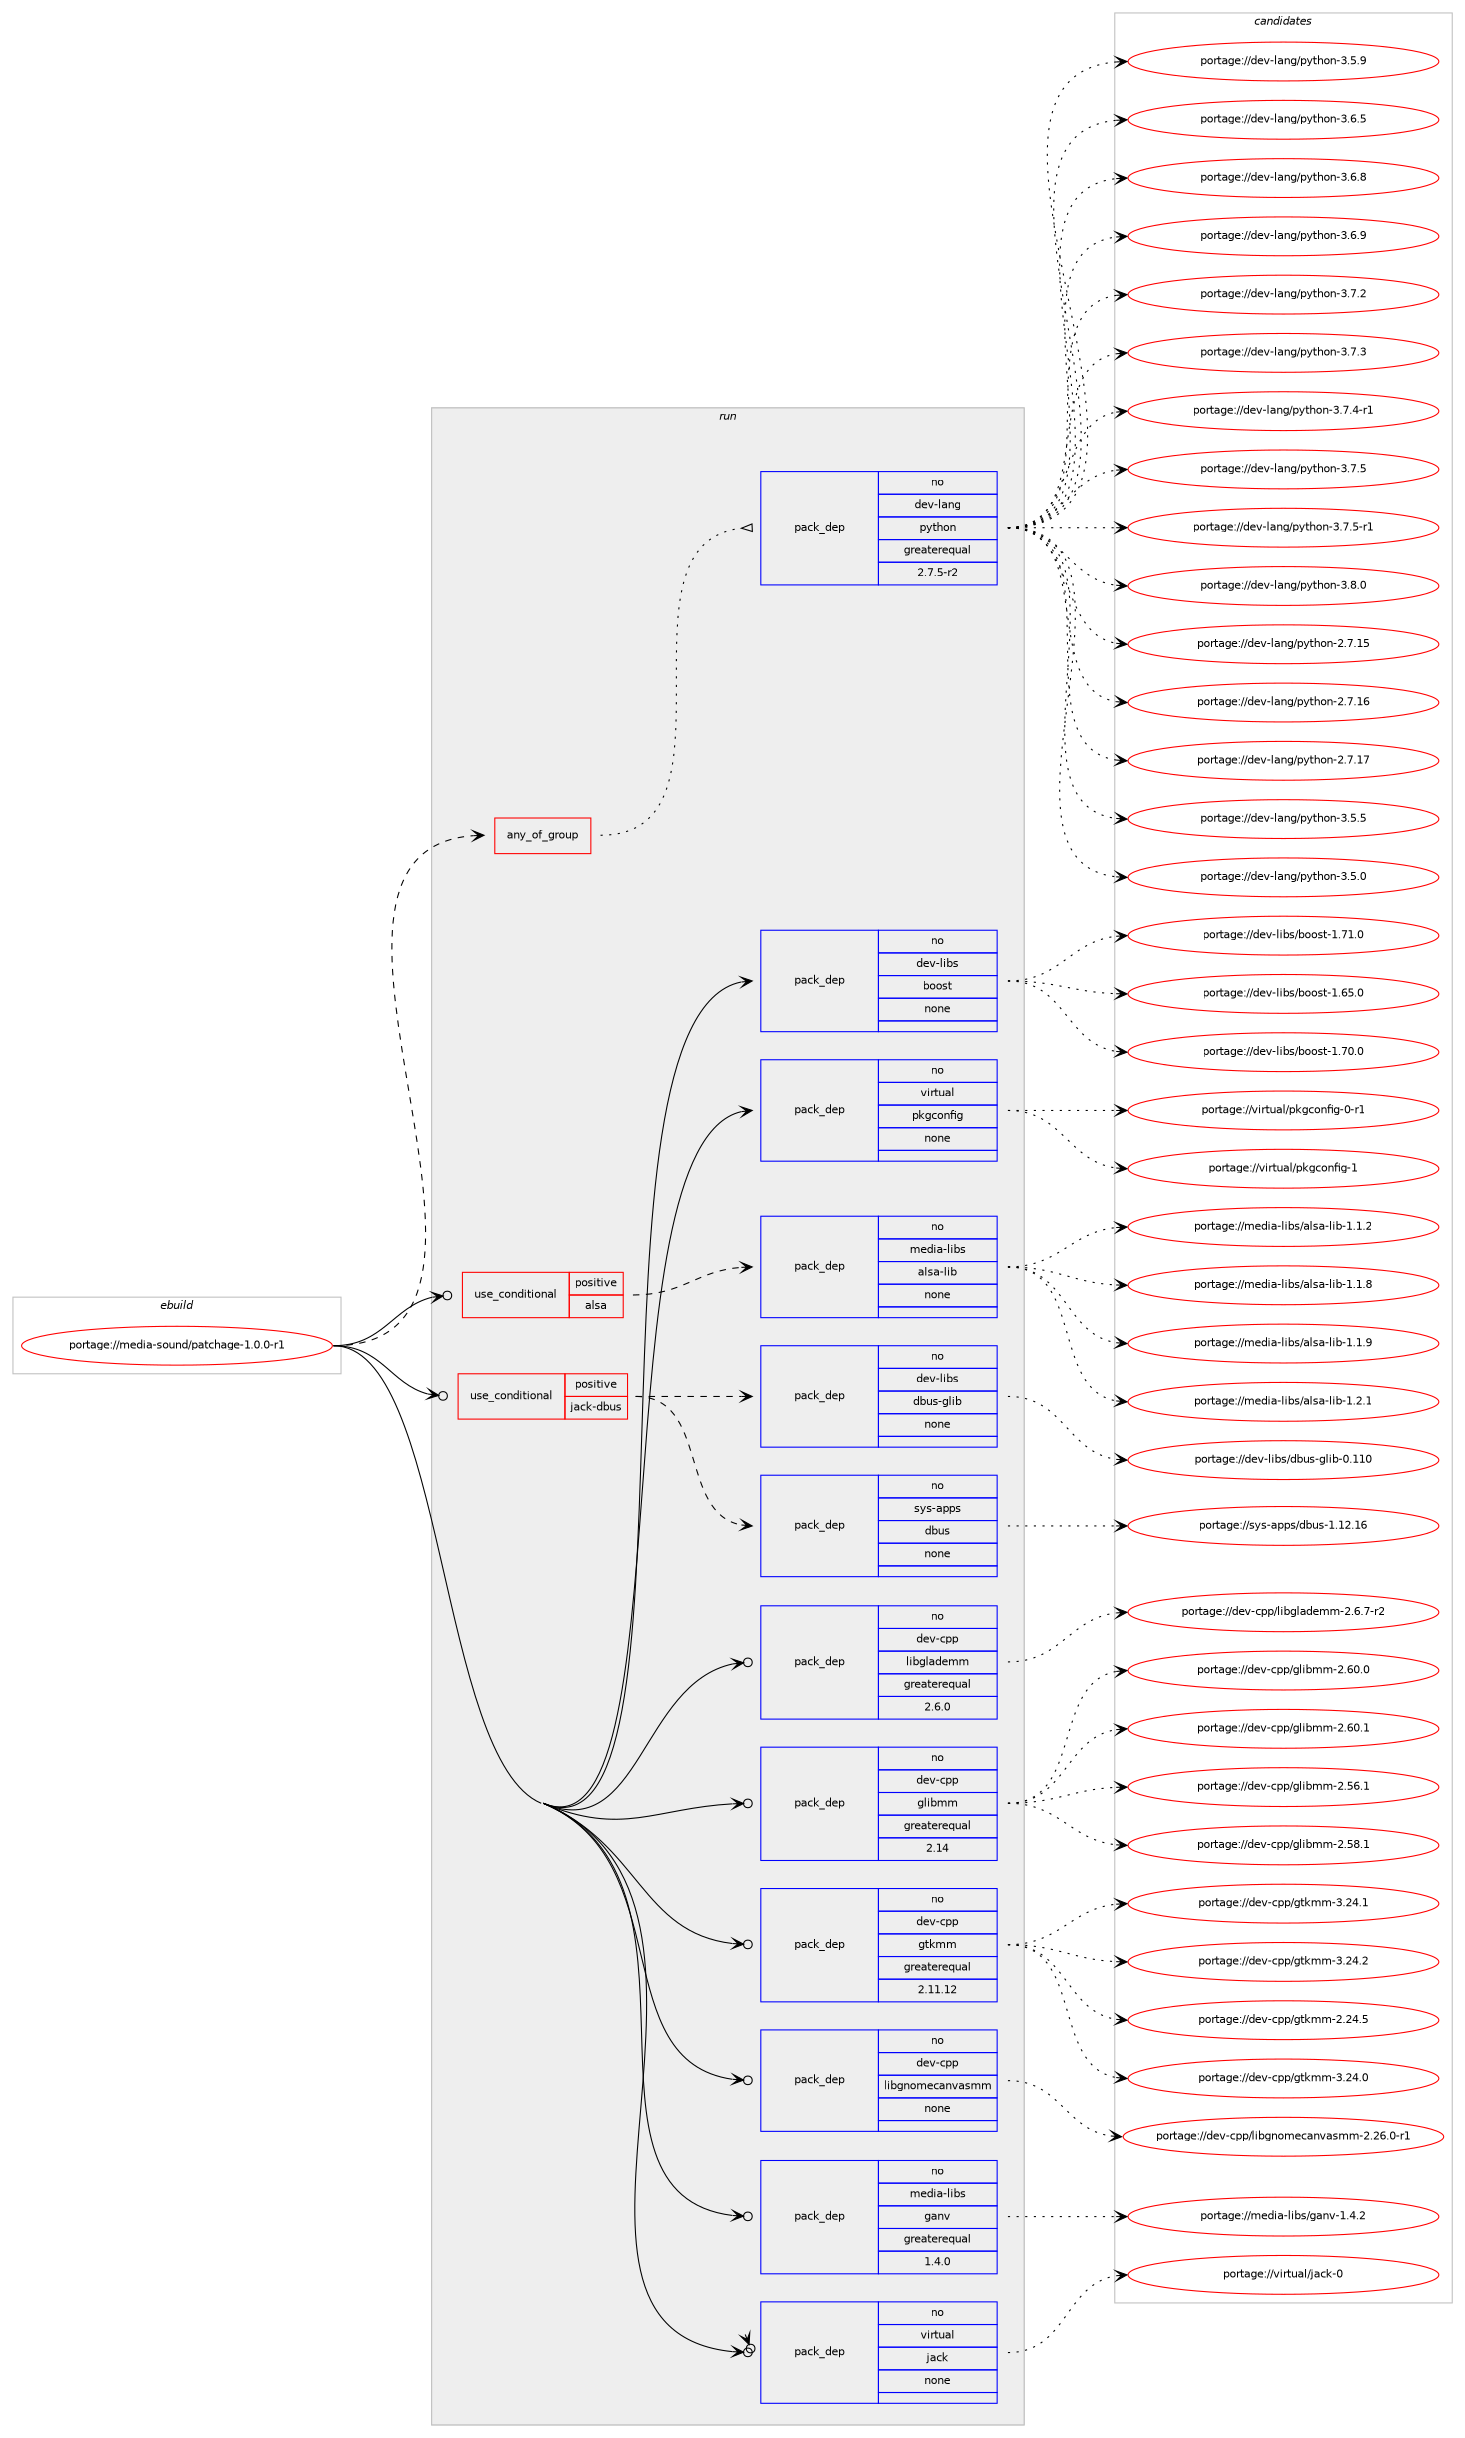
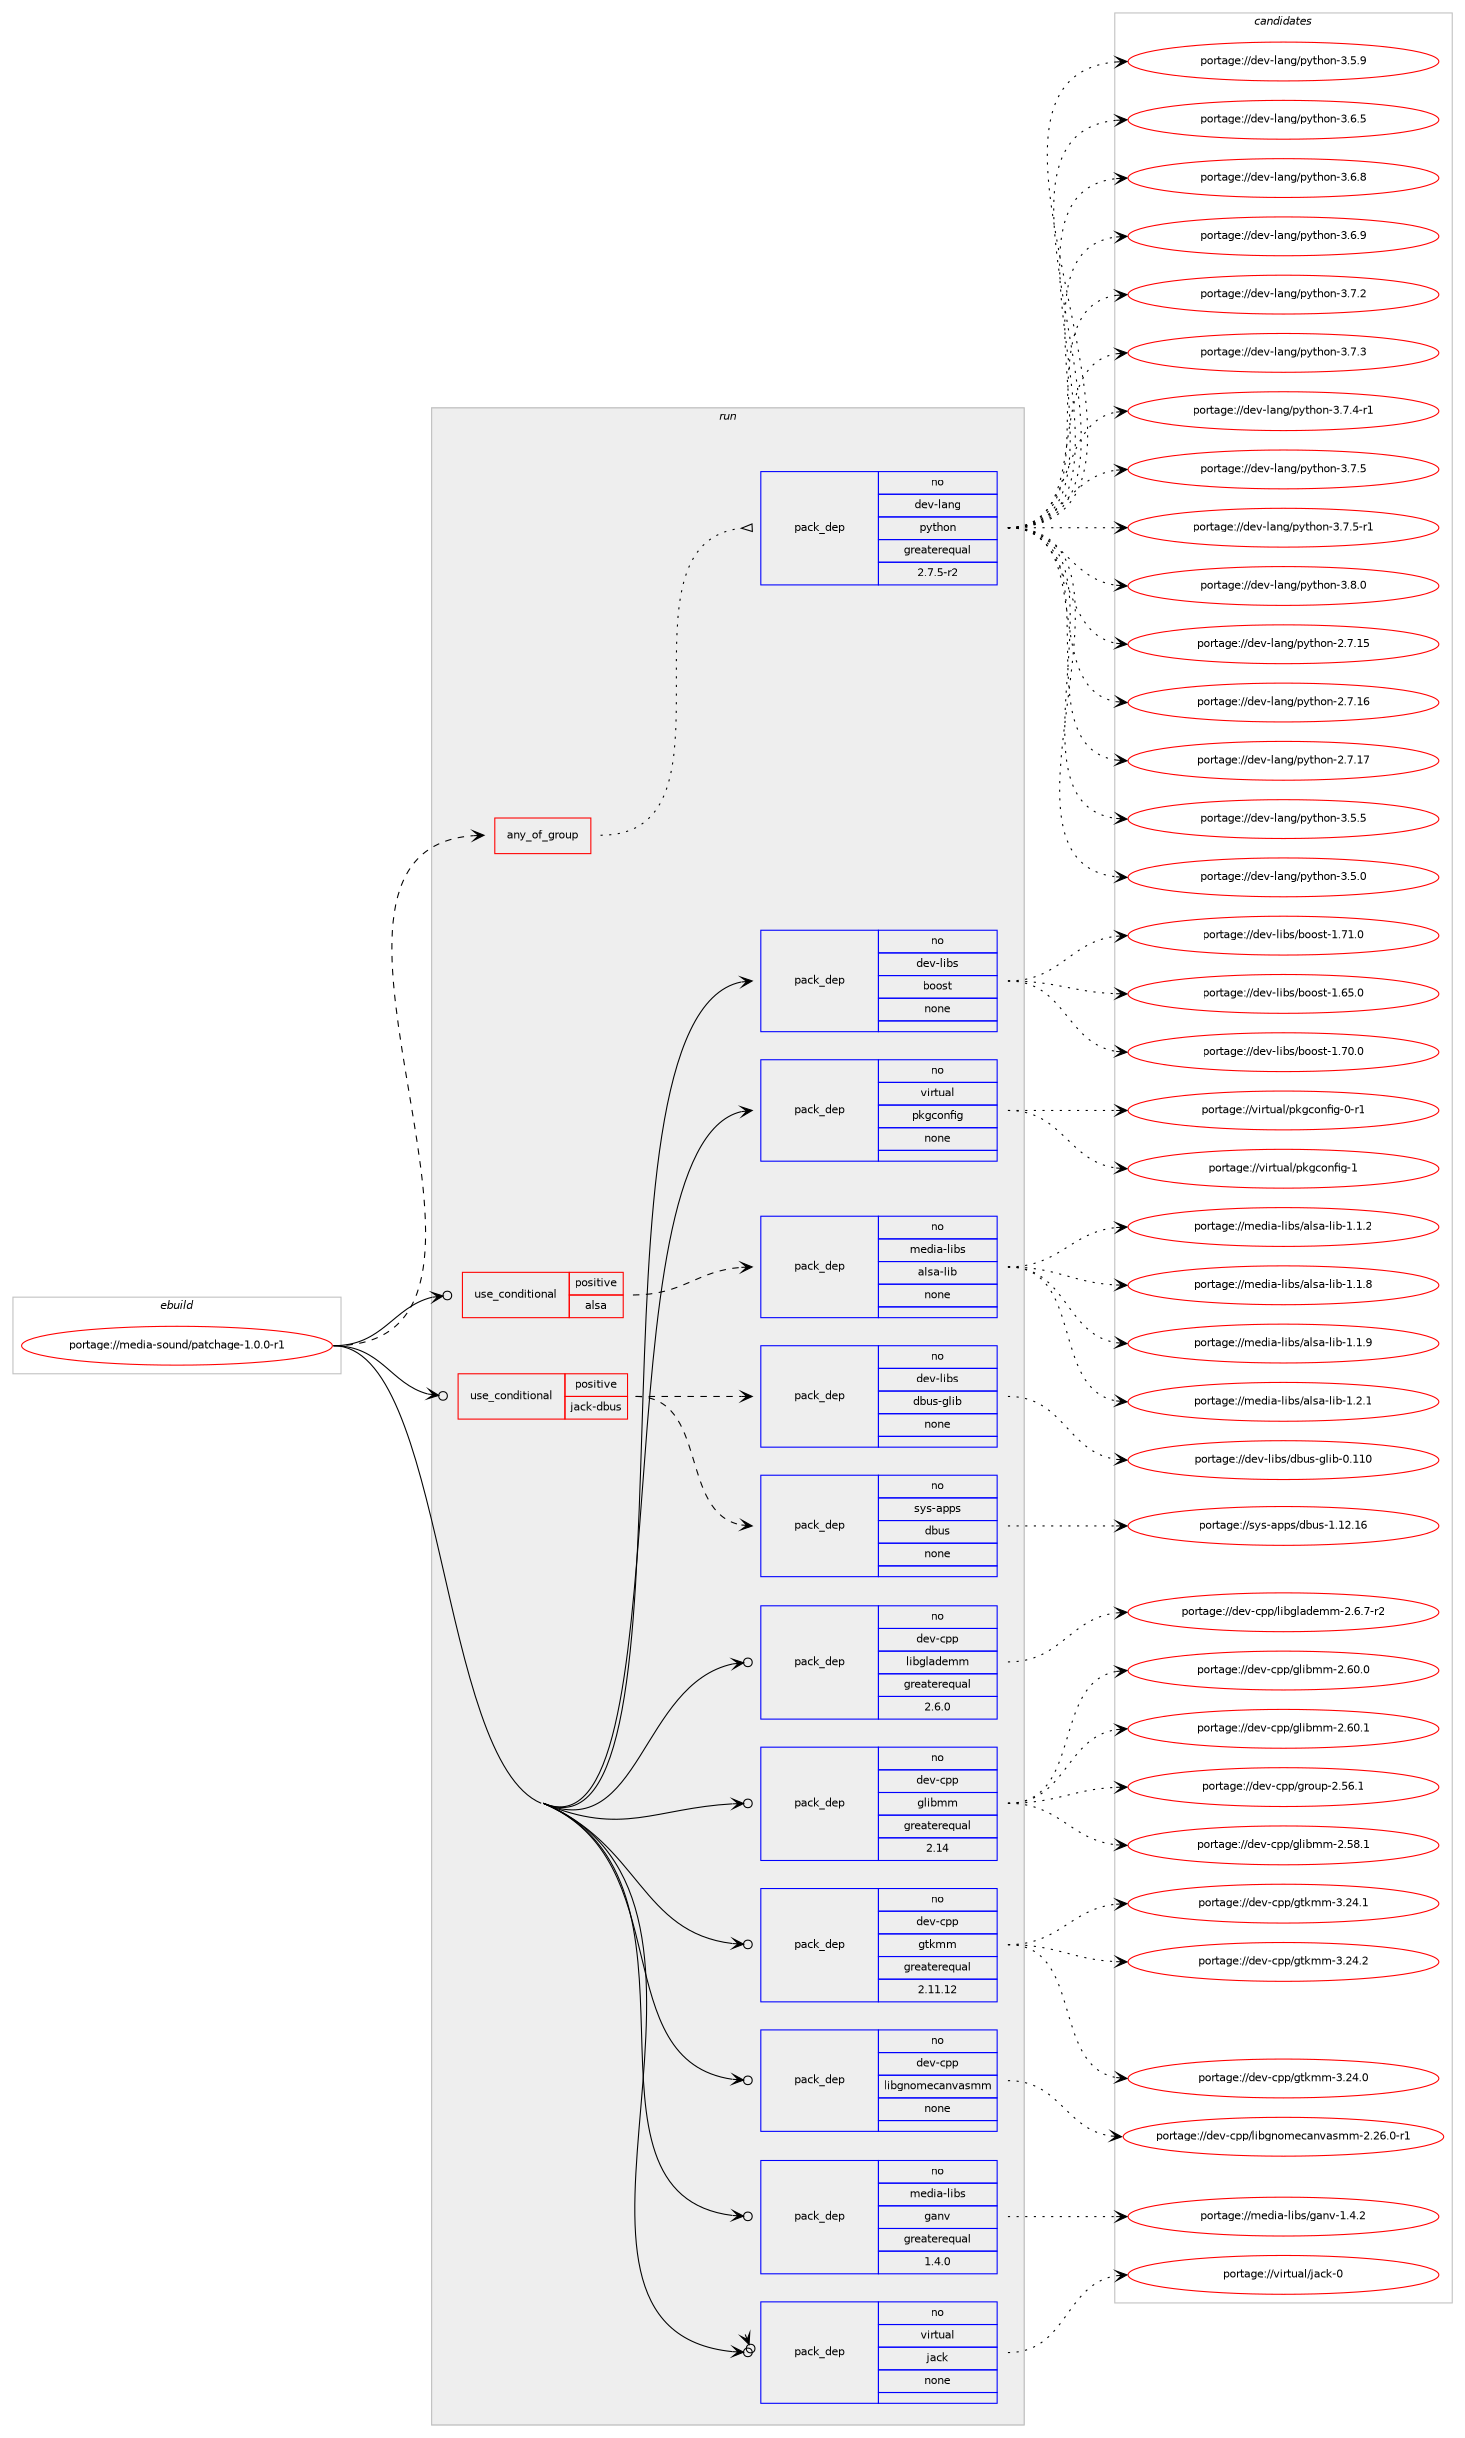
node "portage://dev-cpp/glibmm-2.56.1": label "portage://dev-cpp/glibmm-2.56.1" -> "portage://dev-cpp/group-2.56.1"
node "portage://dev-cpp/gtkmm-2.24.5": removed
